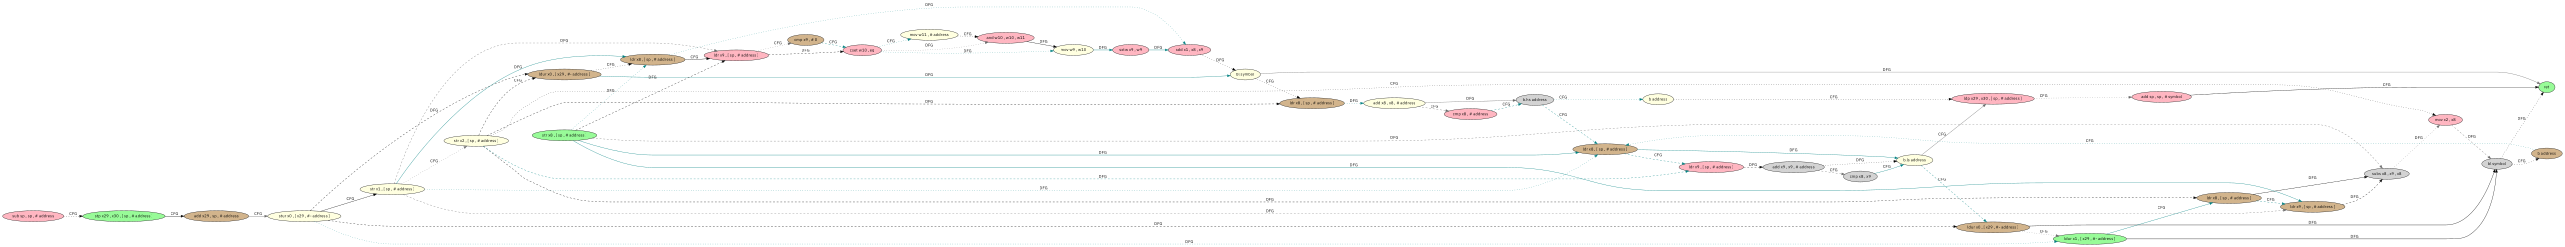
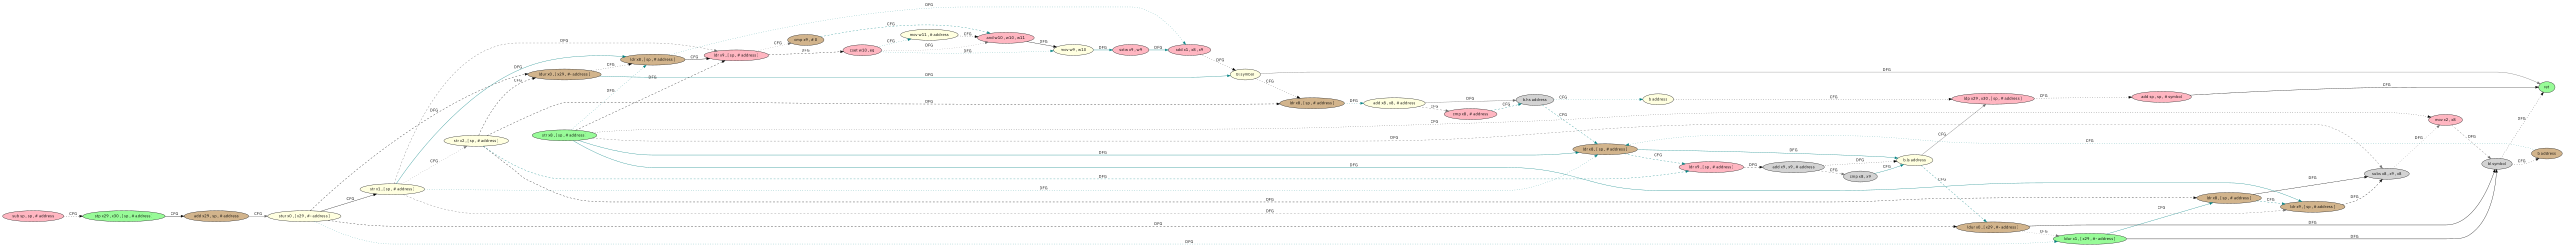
edge "cmp x9 , # 0" -> "cset w10 , eq": now "cmp x9 , # 0" -> "and w10 , w10 , w11"
edge "str x2 , [ sp , # address ]" -> "mov x2 , x8": now "str x8 , [ sp , # address ]" -> "mov x2 , x8"
edge "ldp x29 , x30 , [ sp , # address ]" -> "add sp , sp , # symbol": color gray40 -> black
